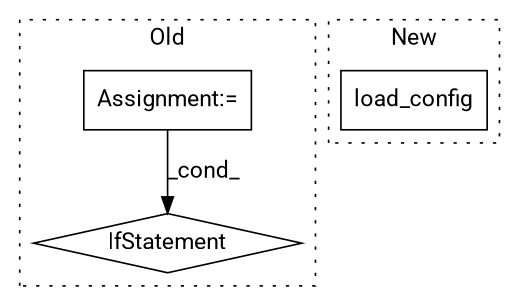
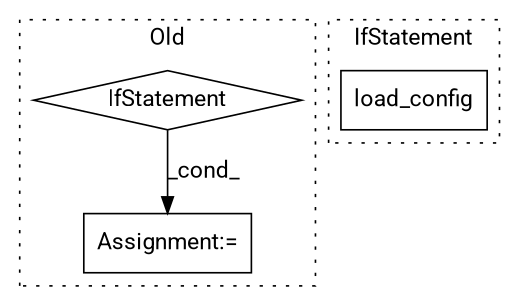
cluster "New": label "New" -> "IfStatement"
edge "Assignment:=" -> "IfStatement": reversed
